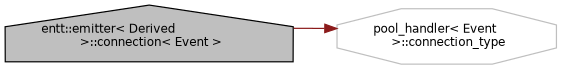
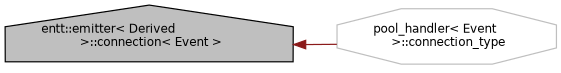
edge "entt::emitter< Derived >::connection< Event >" -> "pool_handler< Event >::connection_type": reversed
